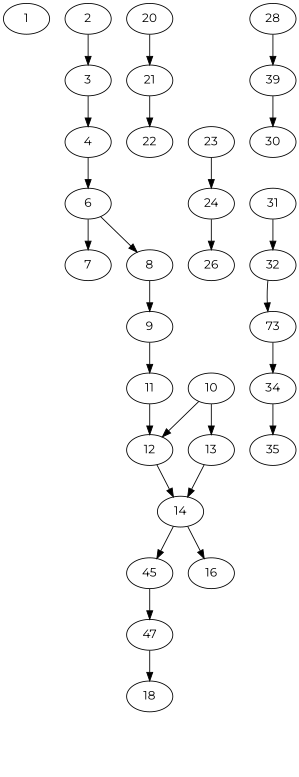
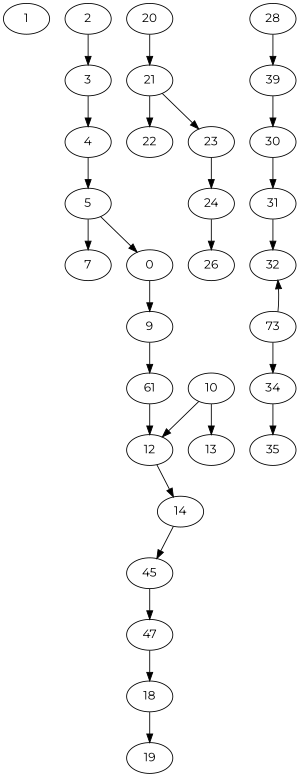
edge "21" -> "23": added
edge "30" -> "31": added
node "6": label "6" -> "5"
node "8": label "8" -> "0"
edge "32" -> "73": reversed
node "11": label "11" -> "61"
edge "13" -> "14": removed
node "16": removed
node "19": added
